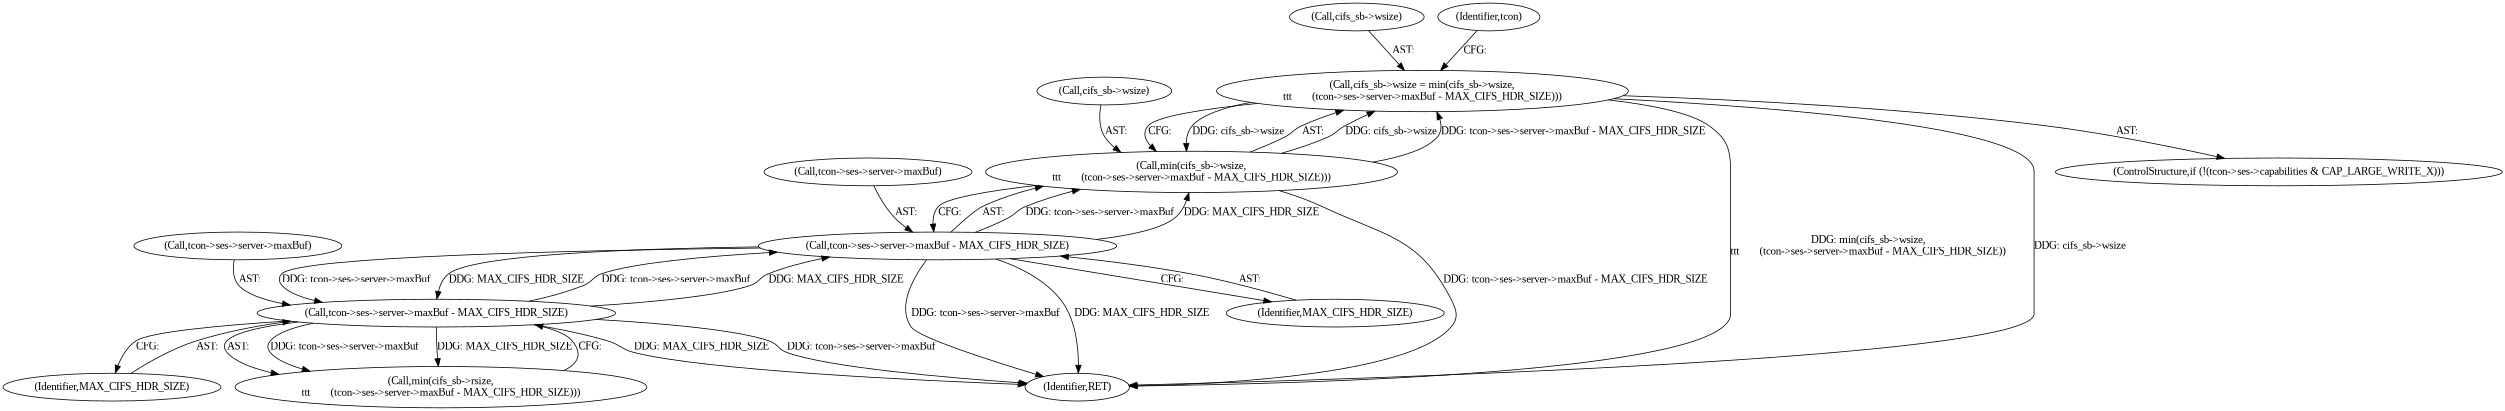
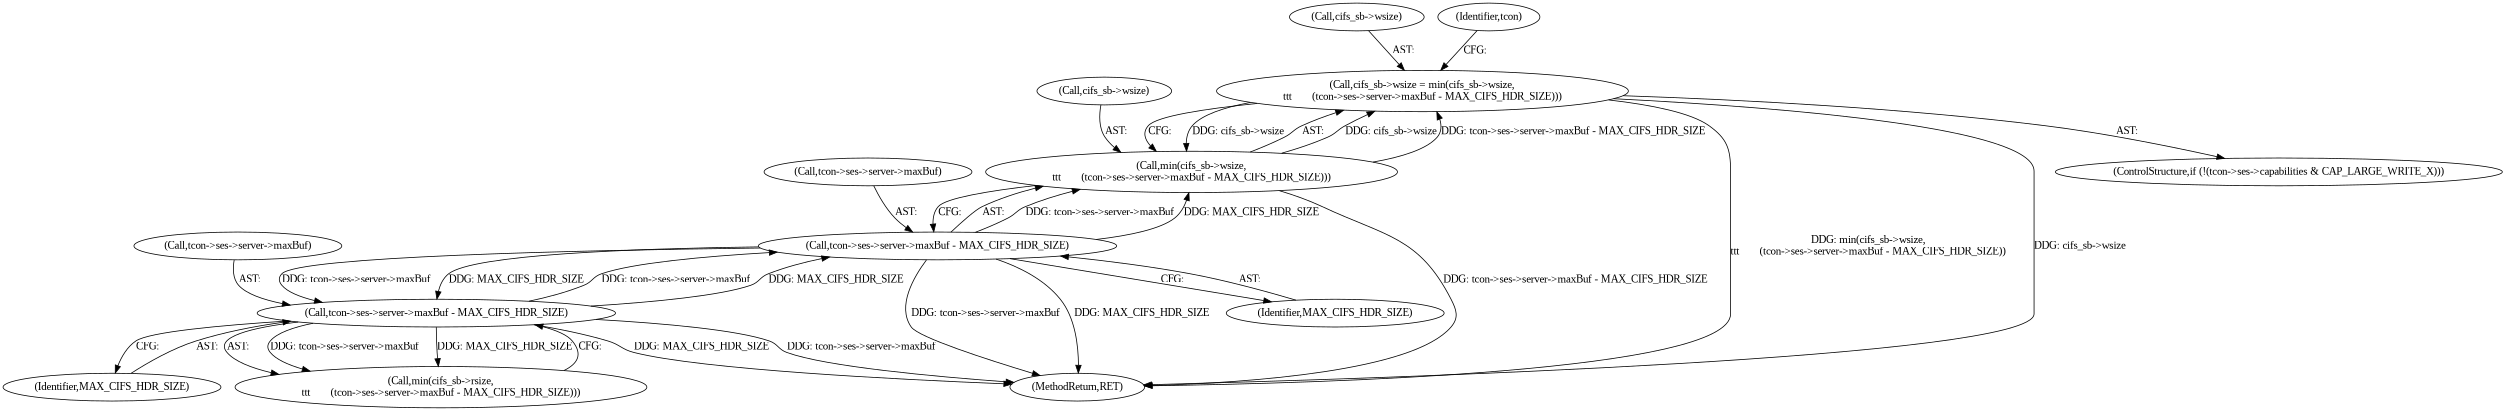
node "(Identifier,RET)": label "(Identifier,RET)" -> "(MethodReturn,RET)"
